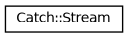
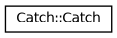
node "Catch::Stream": label "Catch::Stream" -> "Catch::Catch"
